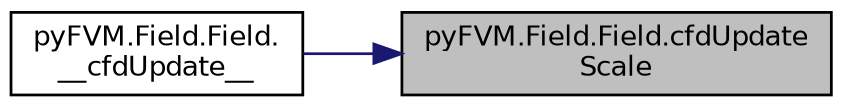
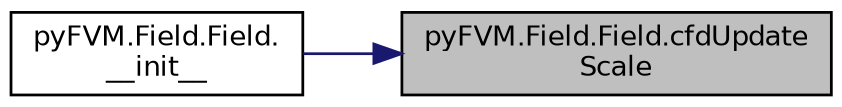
node "pyFVM.Field.Field. __cfdUpdate__": label "pyFVM.Field.Field. __cfdUpdate__" -> "pyFVM.Field.Field. __init__"
